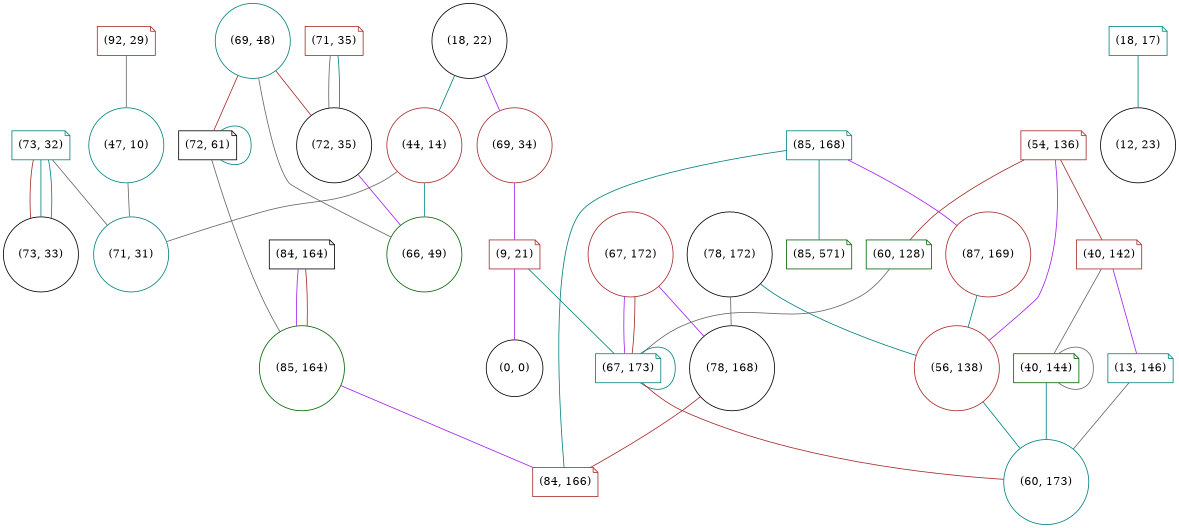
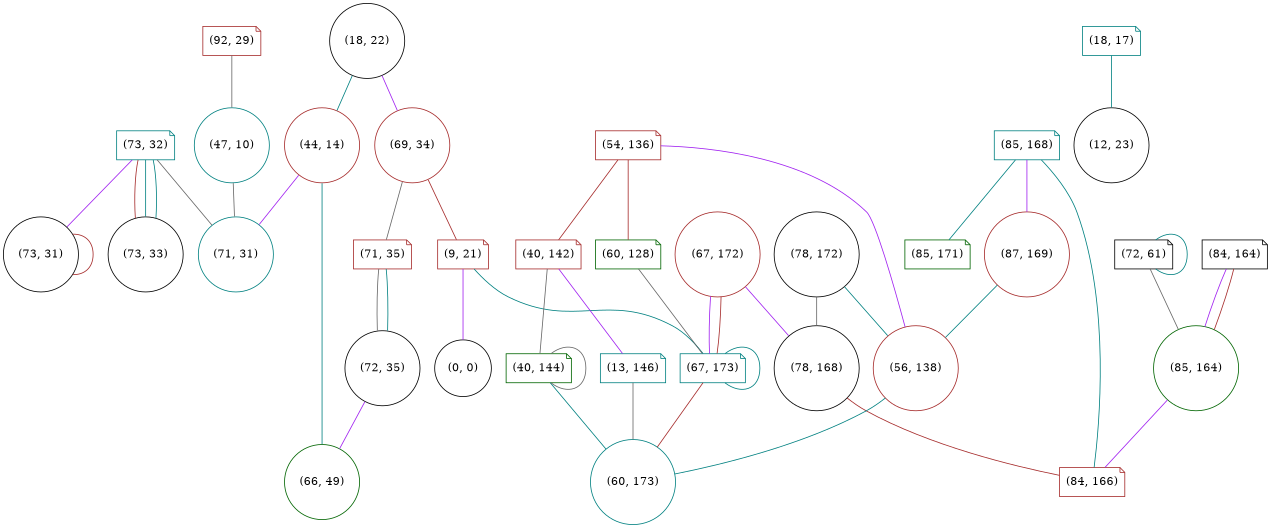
node "(69, 48)": removed
edge "(44, 14)" -- "(71, 31)": color gray40 -> purple
edge "(69, 34)" -- "(71, 35)": added
edge "(69, 34)" -- "(9, 21)": color purple -> brown
node "(73, 31)": added
node "(85, 571)": label "(85, 571)" -> "(85, 171)"
